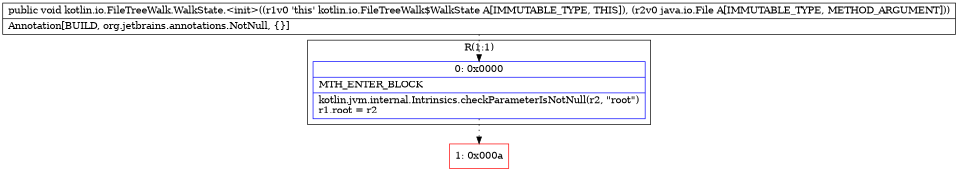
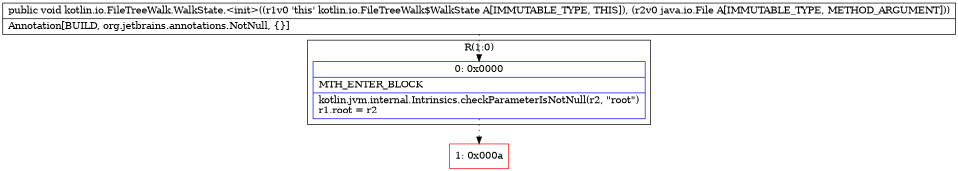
cluster "R(1:1)": label "R(1:1)" -> "R(1:0)"
